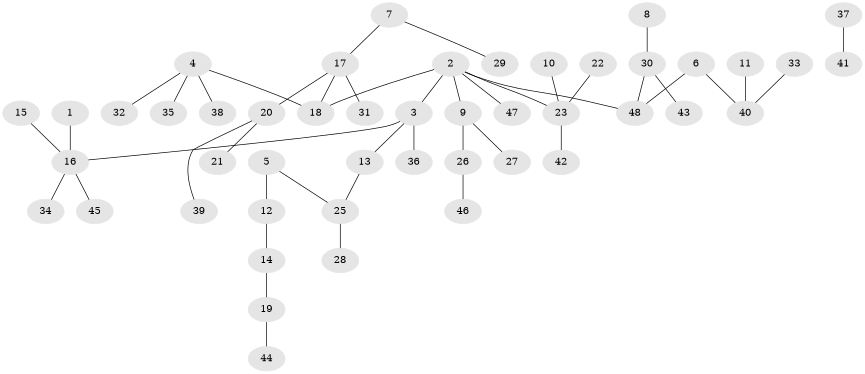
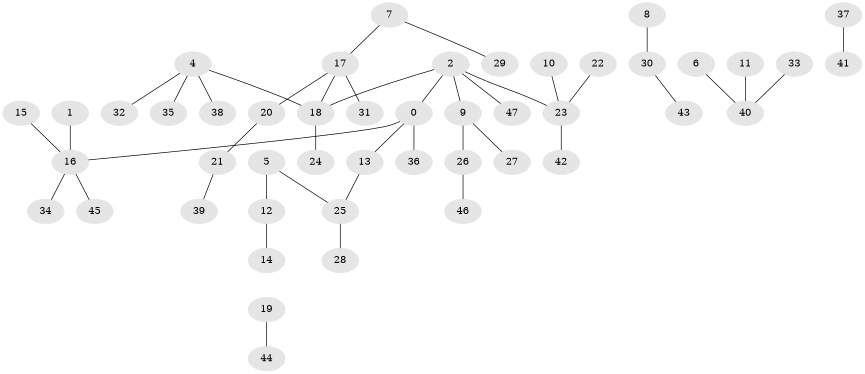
node "3": label "3" -> "0"
node "48": removed
edge "20" -- "39": now "21" -- "39"
node "24": added
edge "14" -- "19": removed
